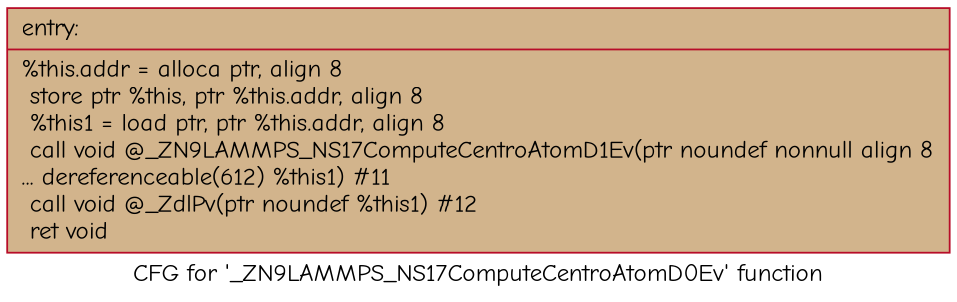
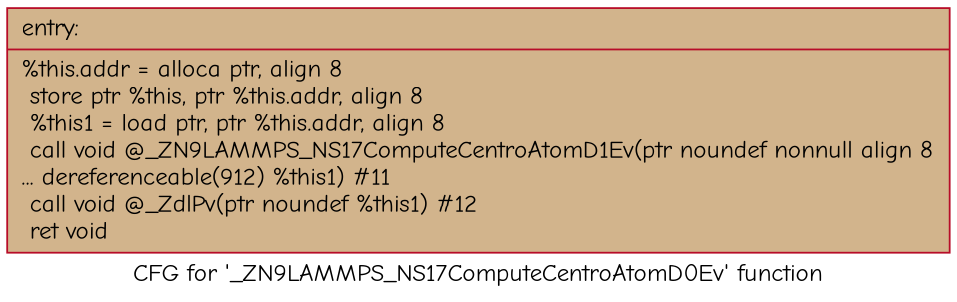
node "entry:": text "... dereferenceable(612) %this1) #11" -> "... dereferenceable(912) %this1) #11"
